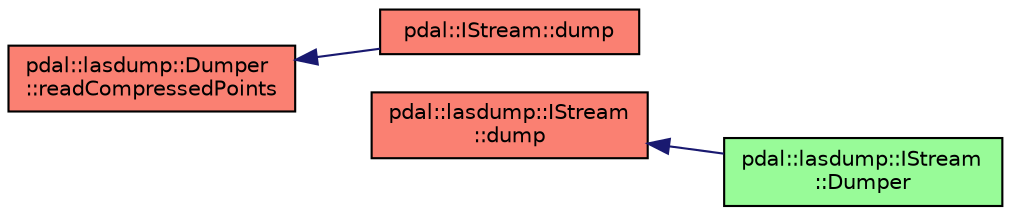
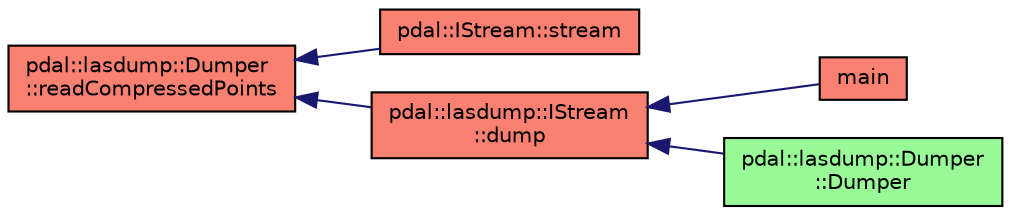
node "pdal::IStream::dump": label "pdal::IStream::dump" -> "pdal::IStream::stream"
node "main": added
edge "pdal::lasdump::IStream ::dump" -> "pdal::lasdump::Dumper ::readCompressedPoints": added
node "pdal::lasdump::IStream ::Dumper": label "pdal::lasdump::IStream ::Dumper" -> "pdal::lasdump::Dumper ::Dumper"
